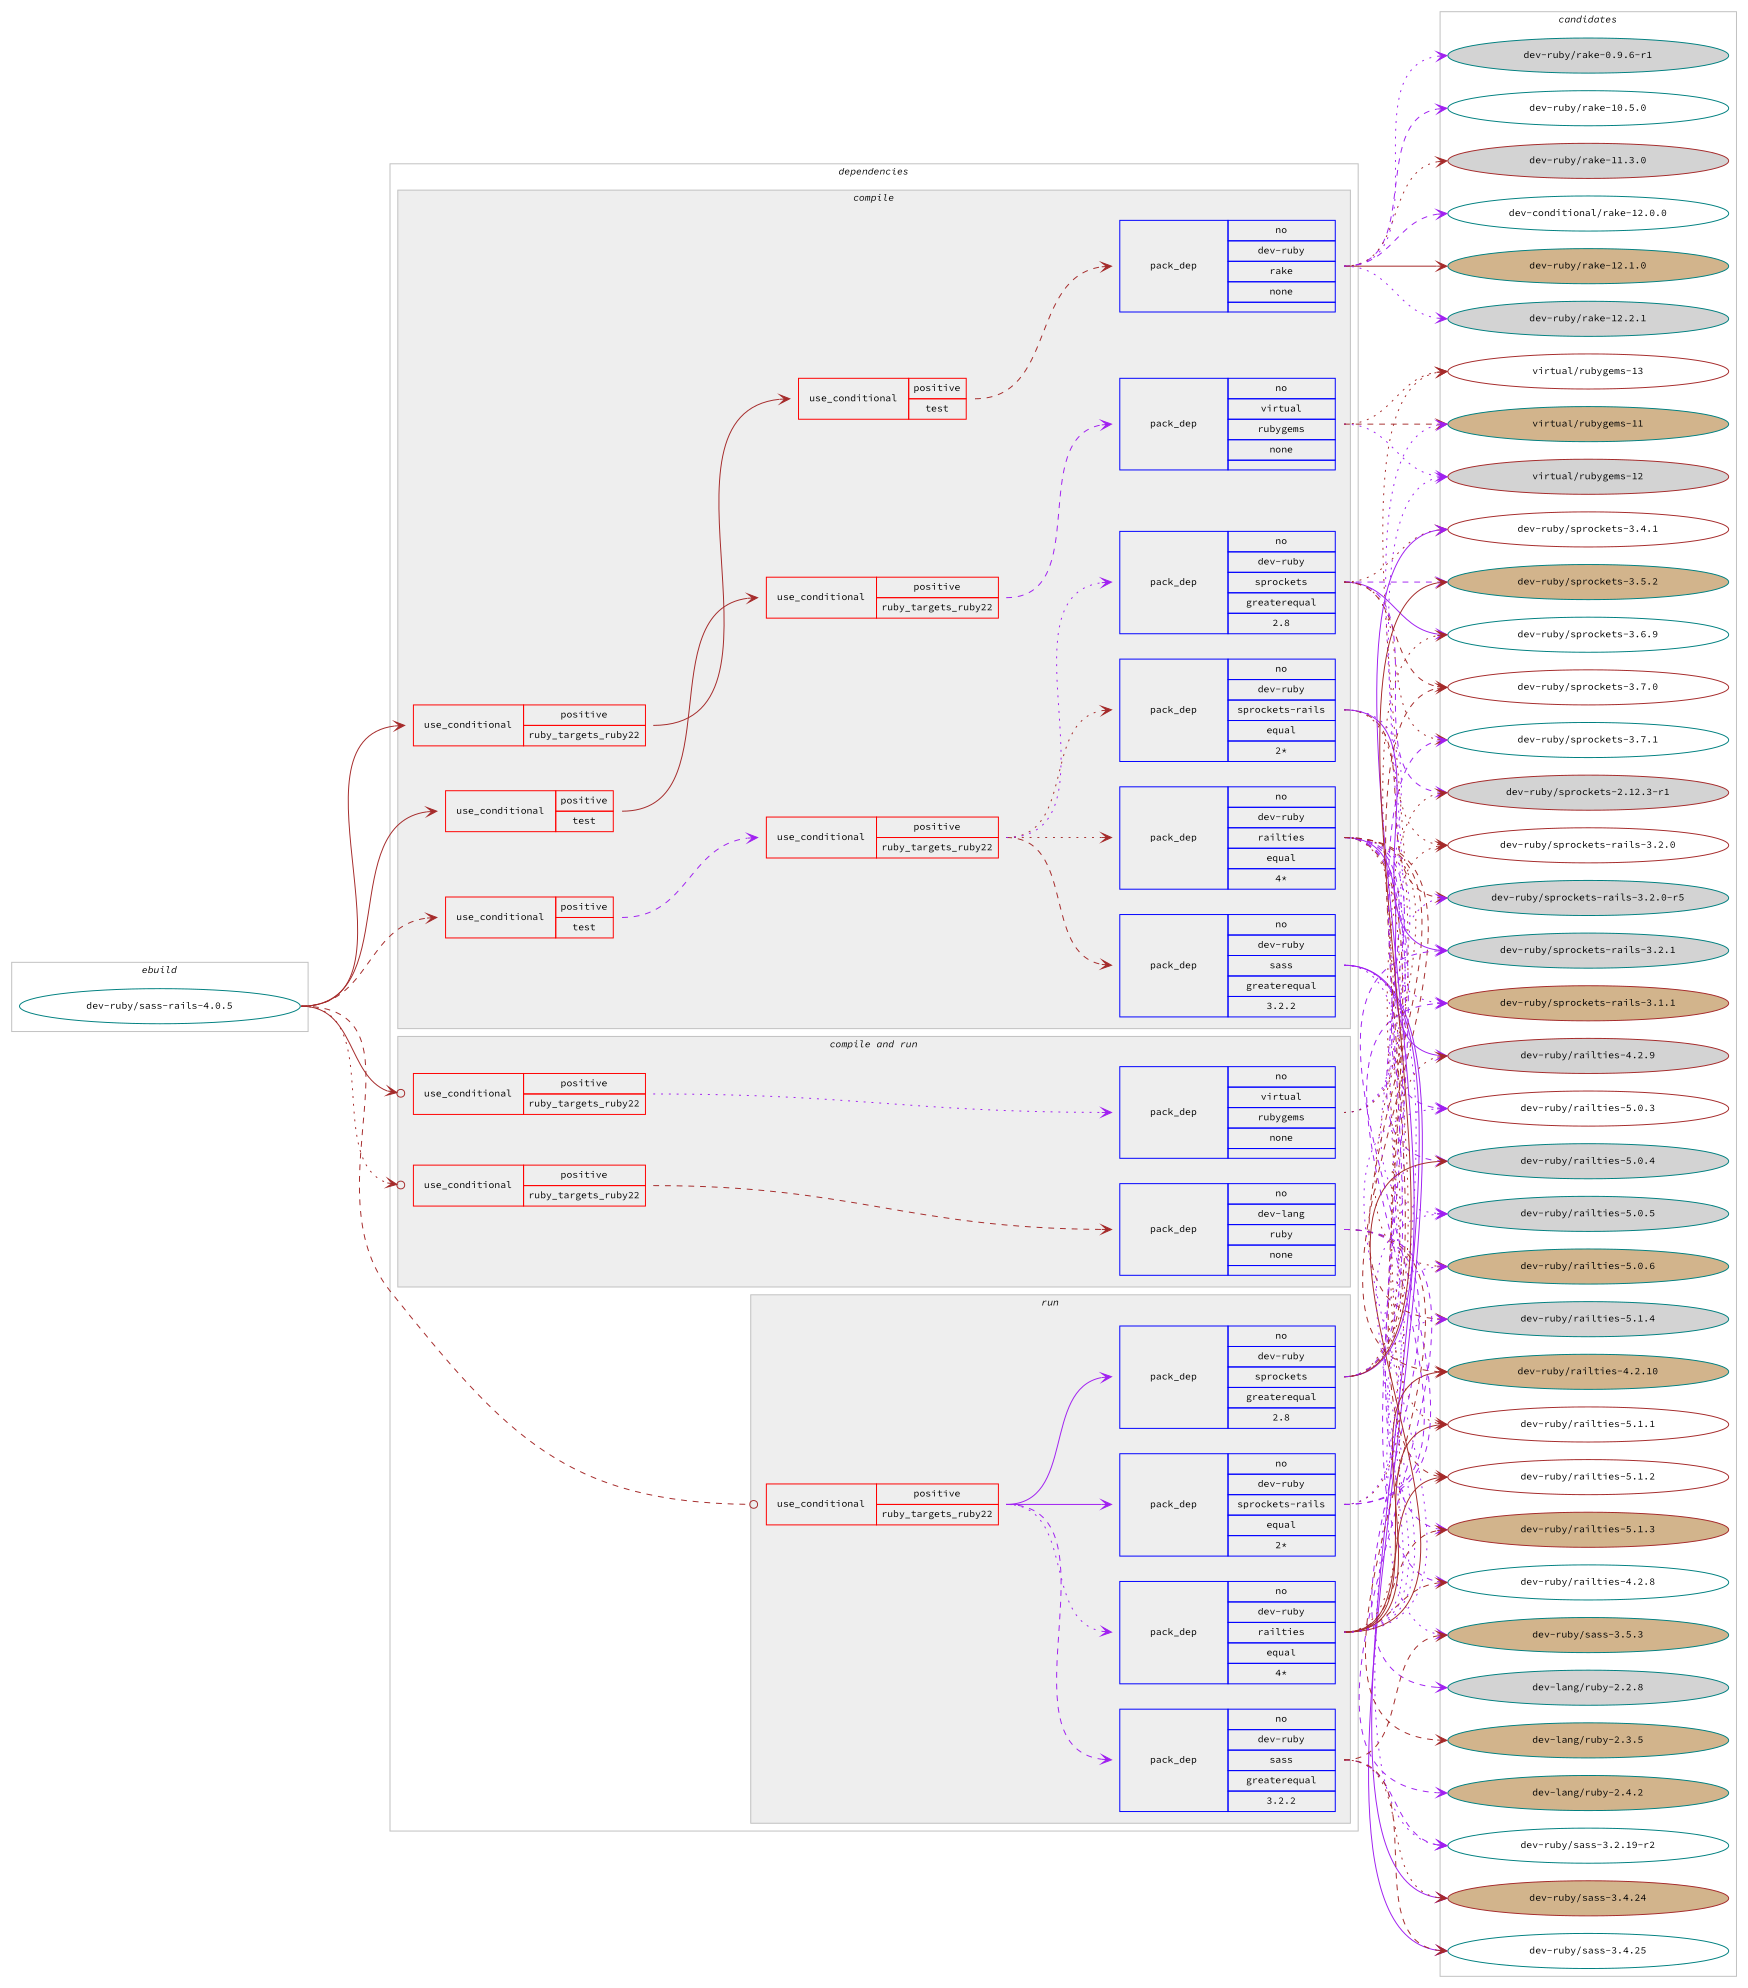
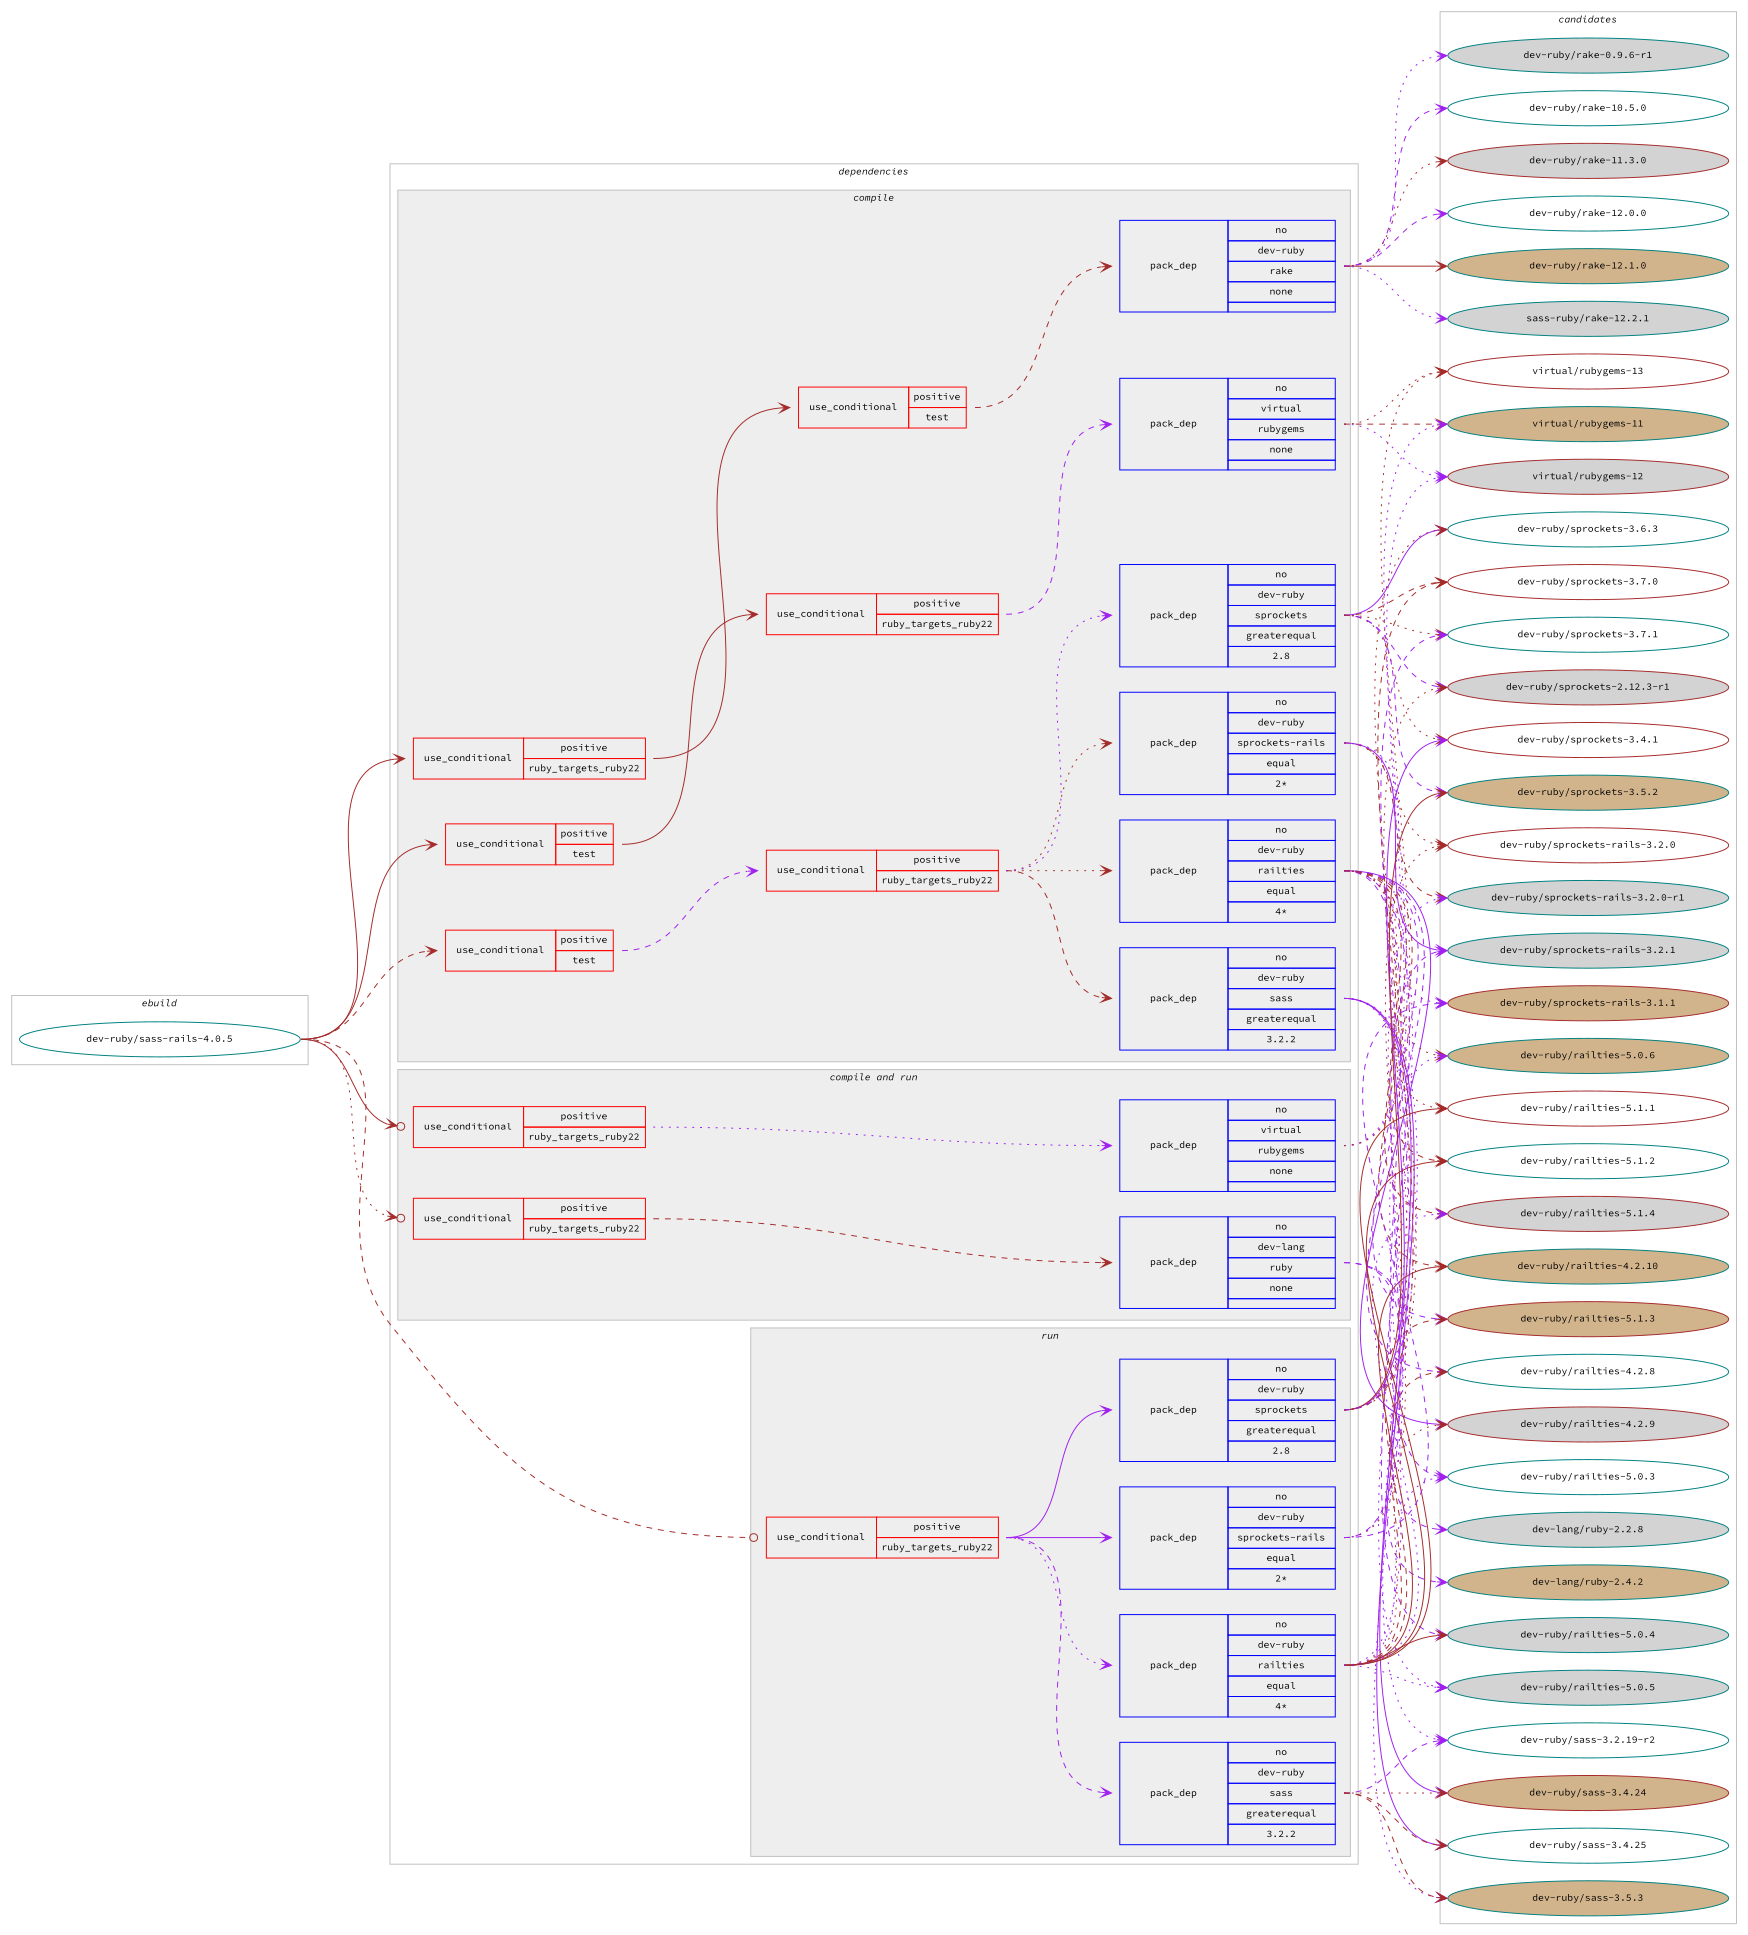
node "dev-conditional/rake-12.0.0": label "dev-conditional/rake-12.0.0" -> "dev-ruby/rake-12.0.0"
node "dev-ruby/rake-12.2.1": label "dev-ruby/rake-12.2.1" -> "sass-ruby/rake-12.2.1"
node "dev-ruby/sprockets-3.6.9": label "dev-ruby/sprockets-3.6.9" -> "dev-ruby/sprockets-3.6.3"
node "dev-ruby/sprockets-rails-3.2.0-r5": label "dev-ruby/sprockets-rails-3.2.0-r5" -> "dev-ruby/sprockets-rails-3.2.0-r1"
node "dev-ruby/railties-5.0.3": color brown -> teal
node "dev-ruby/railties-5.1.4": color teal -> brown
node "dev-ruby/railties-5.1.2": color brown -> teal
node "dev-lang/ruby-2.3.5": removed
